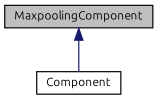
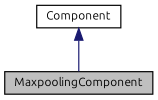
edge "Component" -> "MaxpoolingComponent": reversed
